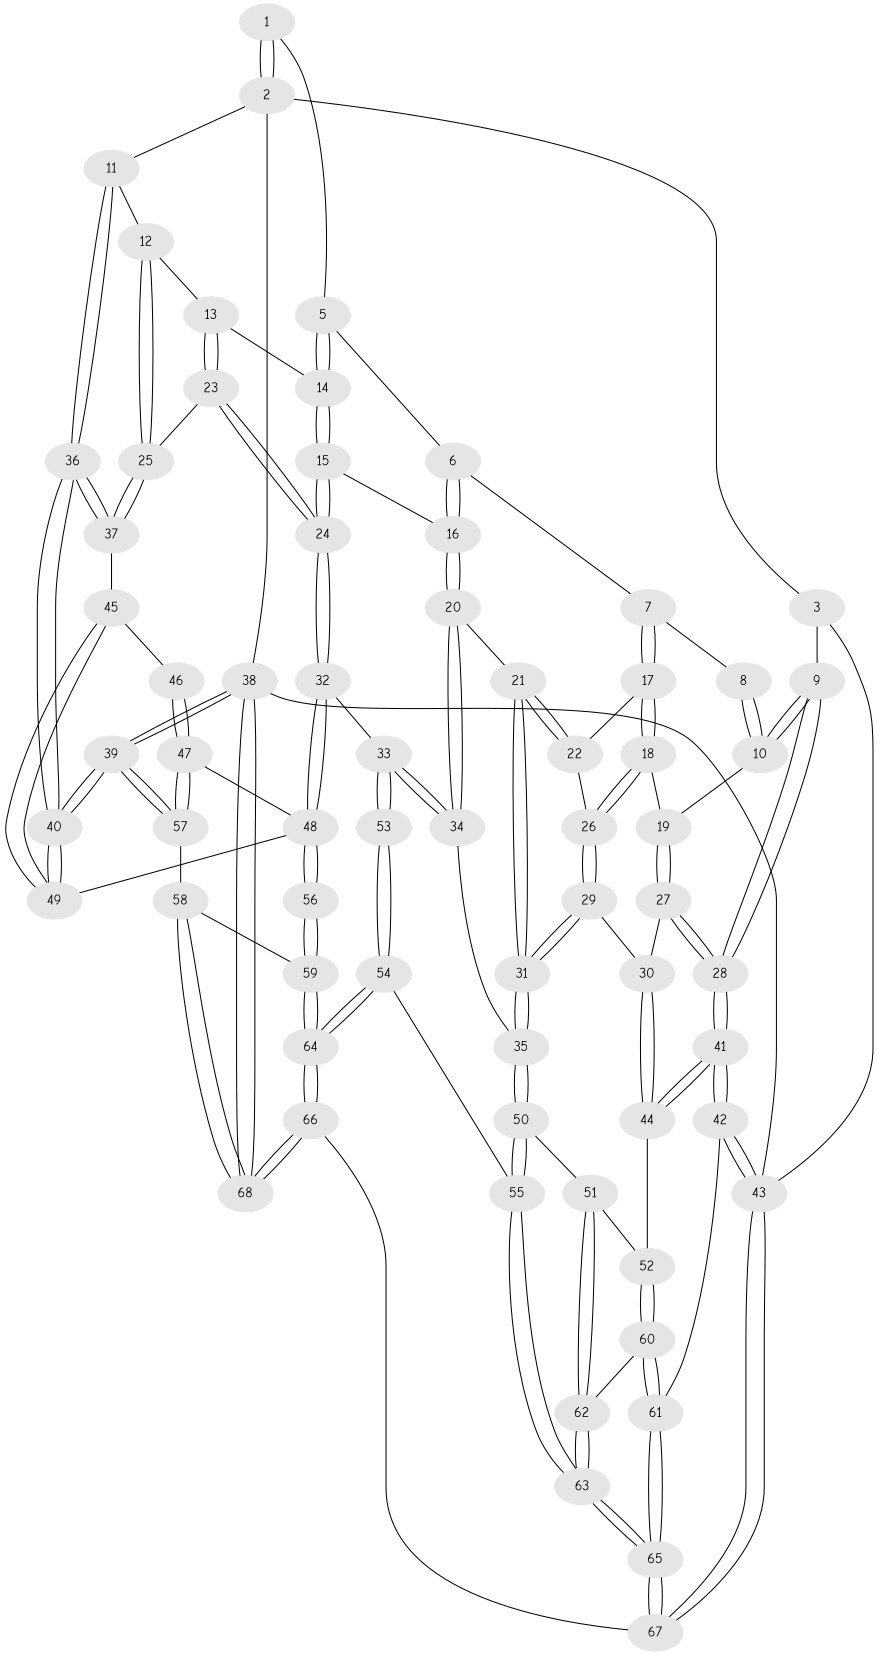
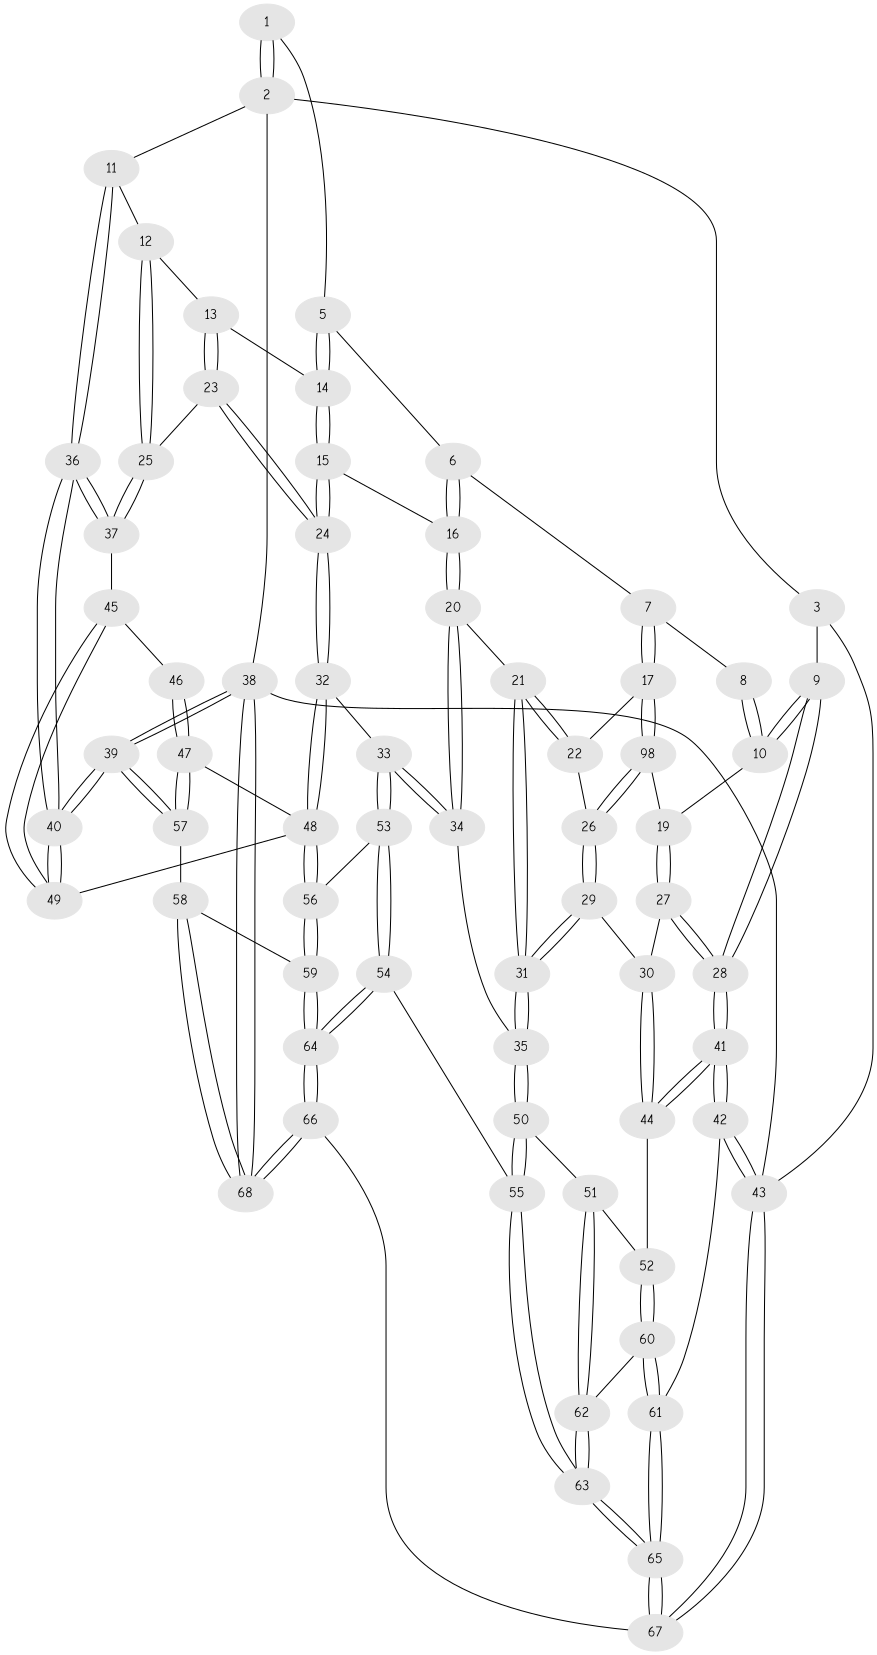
node "18": label "18" -> "98"
edge "53" -- "56": added
